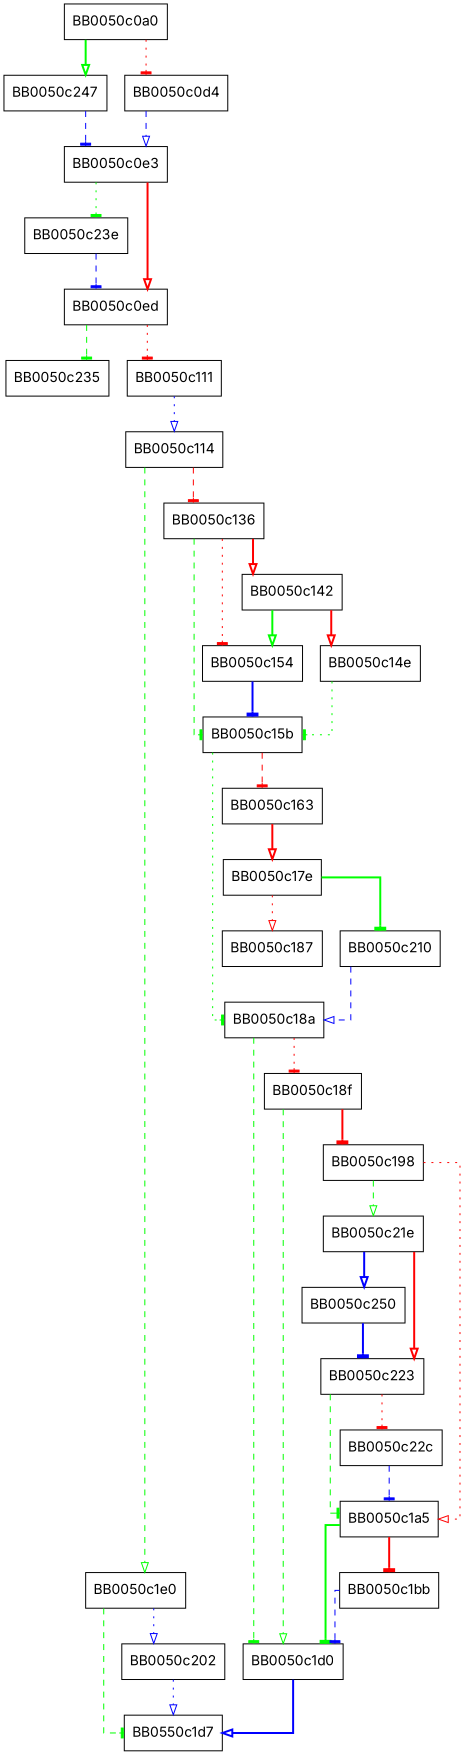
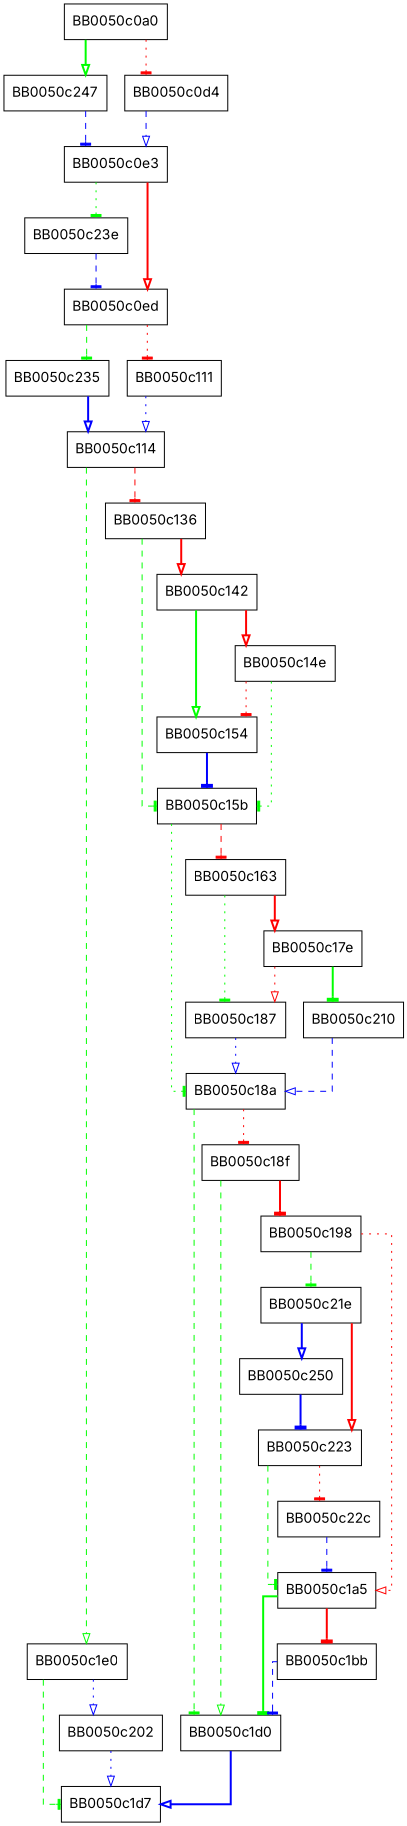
edge "BB0050c235" -> "BB0050c114": added
edge "BB0050c136" -> "BB0050c154": now "BB0050c14e" -> "BB0050c154"
edge "BB0050c163" -> "BB0050c187": added
edge "BB0050c187" -> "BB0050c18a": added
edge "BB0050c198" -> "BB0050c21e": arrowhead onormal -> tee
node "BB0550c1d7": label "BB0550c1d7" -> "BB0050c1d7"
